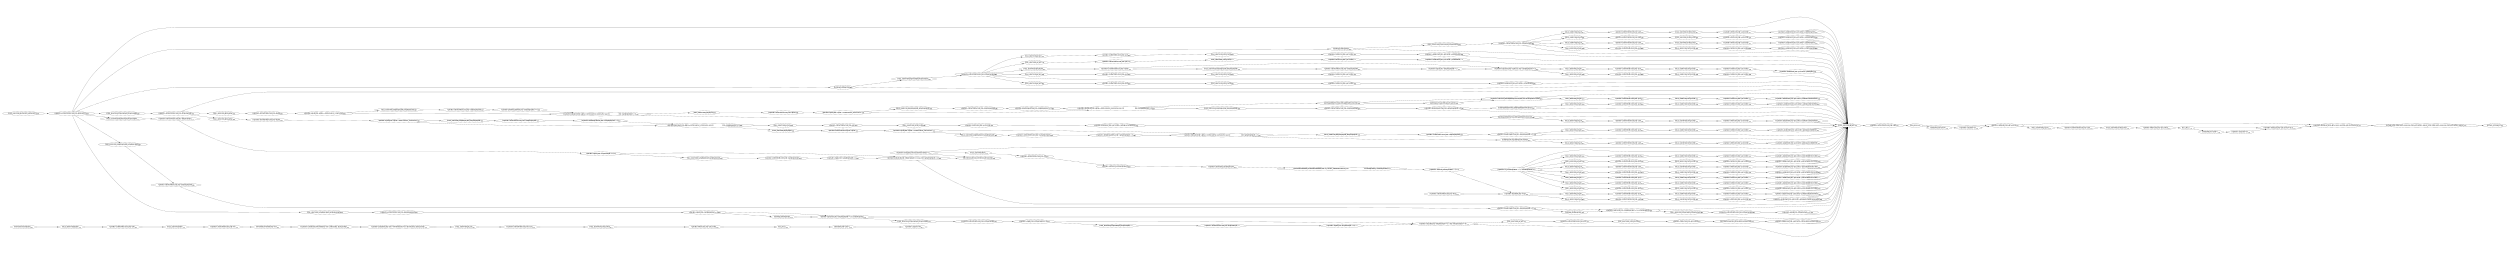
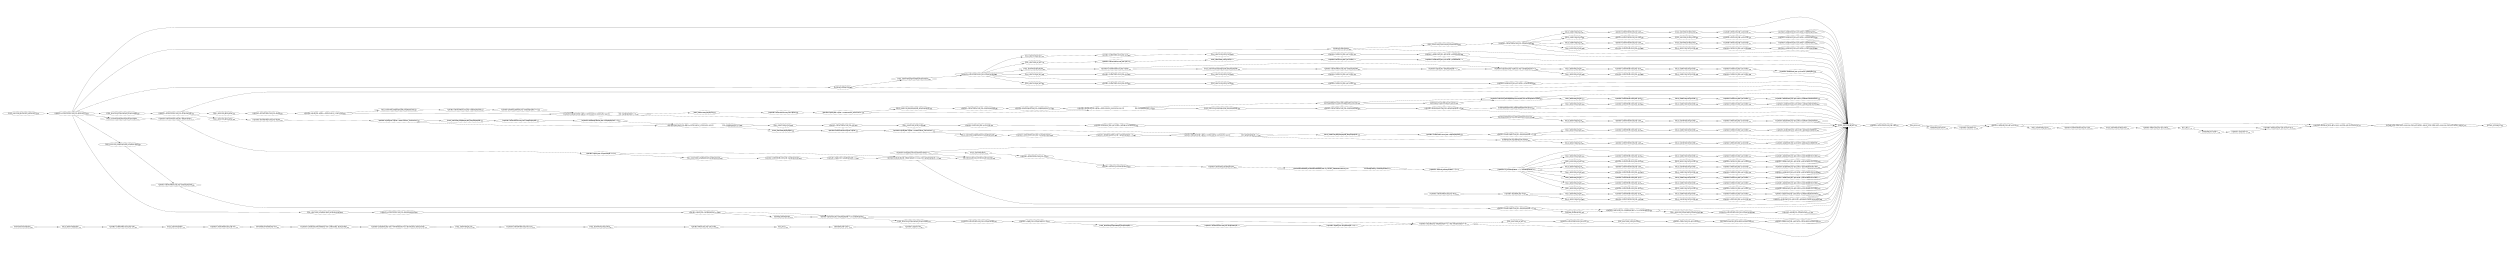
edge "(<operator>.shiftLeft,SubsamplingHor << 4)" -> "(<operator>.logicalNot,!img->Map)": now "(<operator>.shiftLeft,SubsamplingHor << 4)" -> "(<operator>.or,(SubsamplingHor << 4) | SubsamplingVer)"
